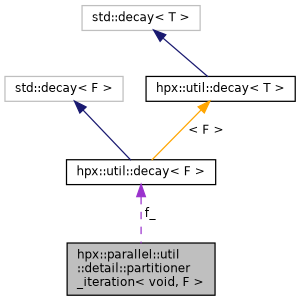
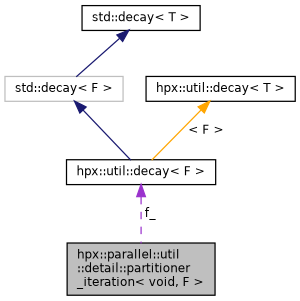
node "std::decay< T >": color grey75 -> black
edge "hpx::util::decay< T >" -> "std::decay< T >": now "std::decay< F >" -> "std::decay< T >"
